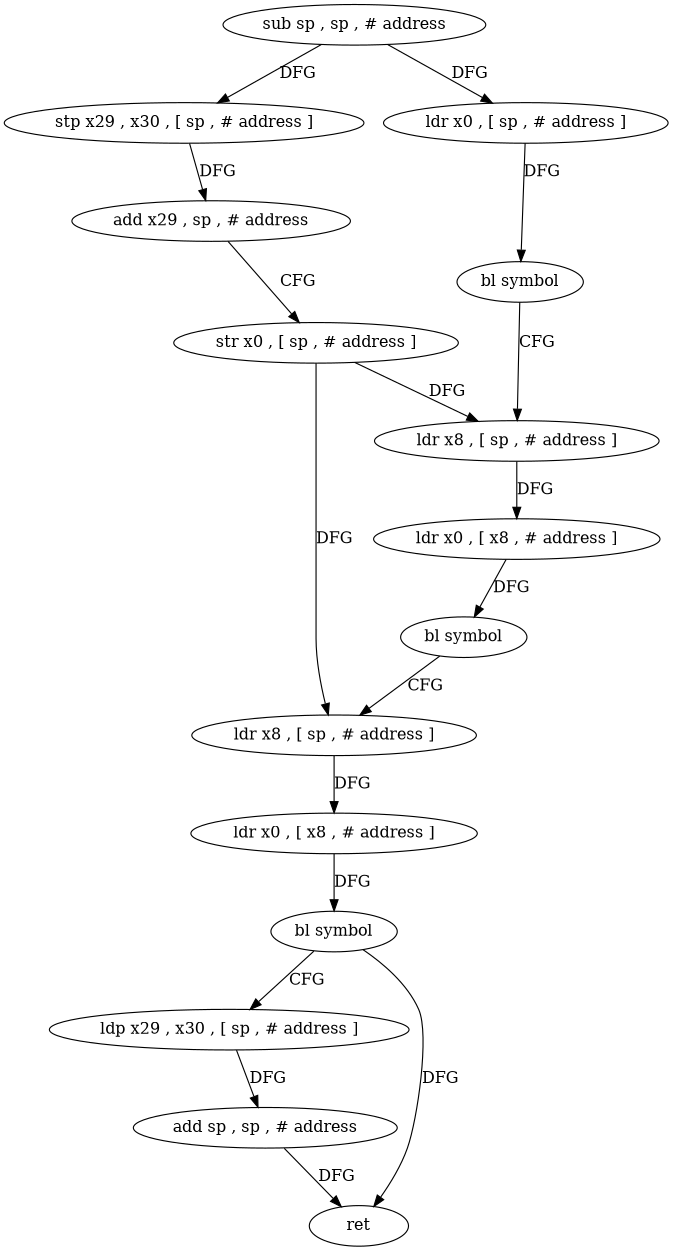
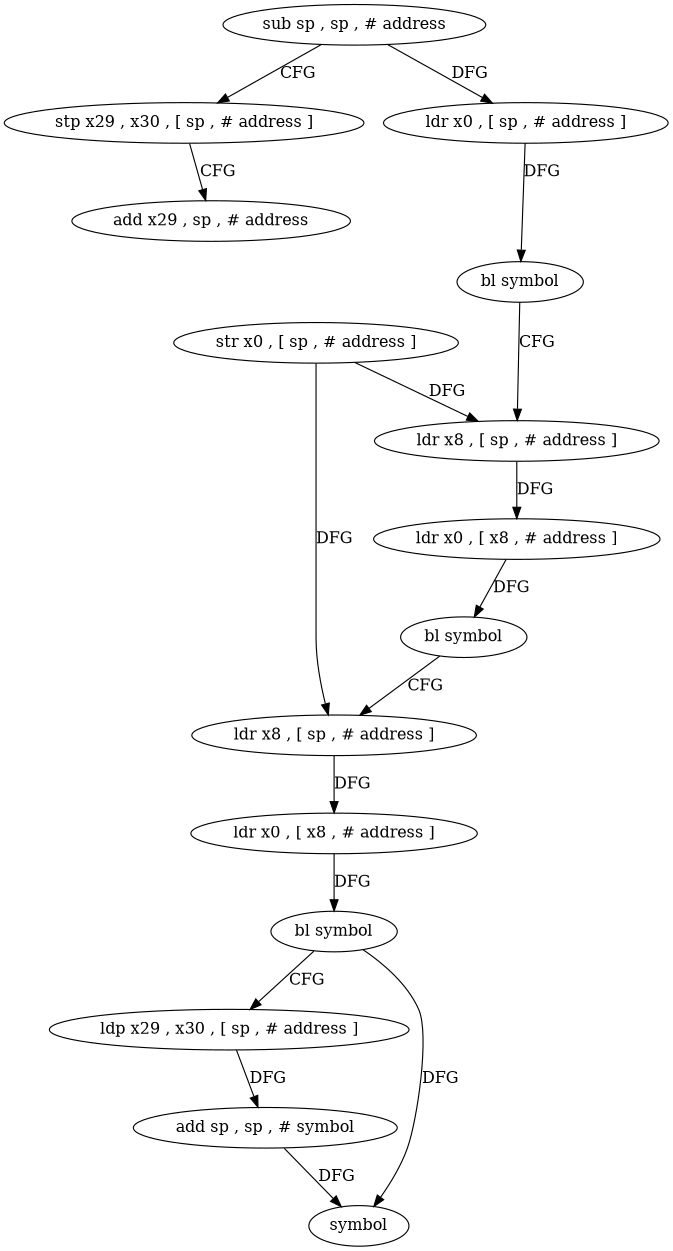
edge "sub sp , sp , # address" -> "stp x29 , x30 , [ sp , # address ]": label "DFG" -> "CFG"
edge "stp x29 , x30 , [ sp , # address ]" -> "add x29 , sp , # address": label "DFG" -> "CFG"
edge "add x29 , sp , # address" -> "str x0 , [ sp , # address ]": removed, label "CFG"
node "add sp , sp , # address": label "add sp , sp , # address" -> "add sp , sp , # symbol"
node "ret": label "ret" -> "symbol"
